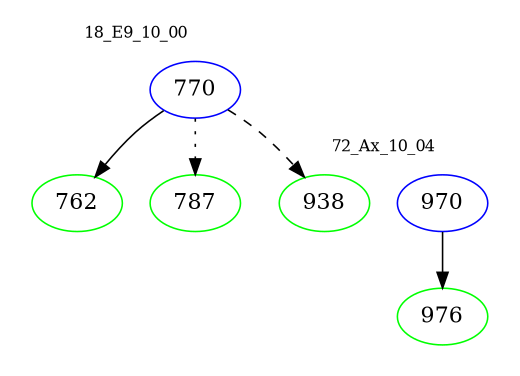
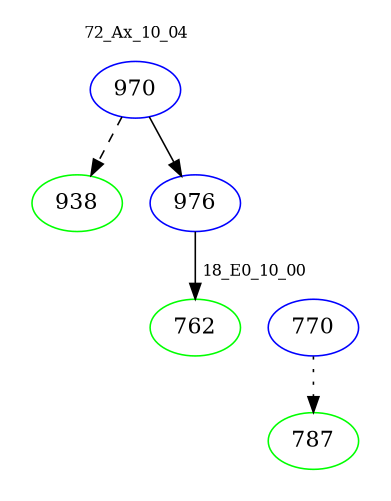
cluster "18_E9_10_00": label "18_E9_10_00" -> "18_E0_10_00"
edge "770" -> "762": now "976" -> "762"
edge "770" -> "938": now "970" -> "938"
node "976": color green -> blue
